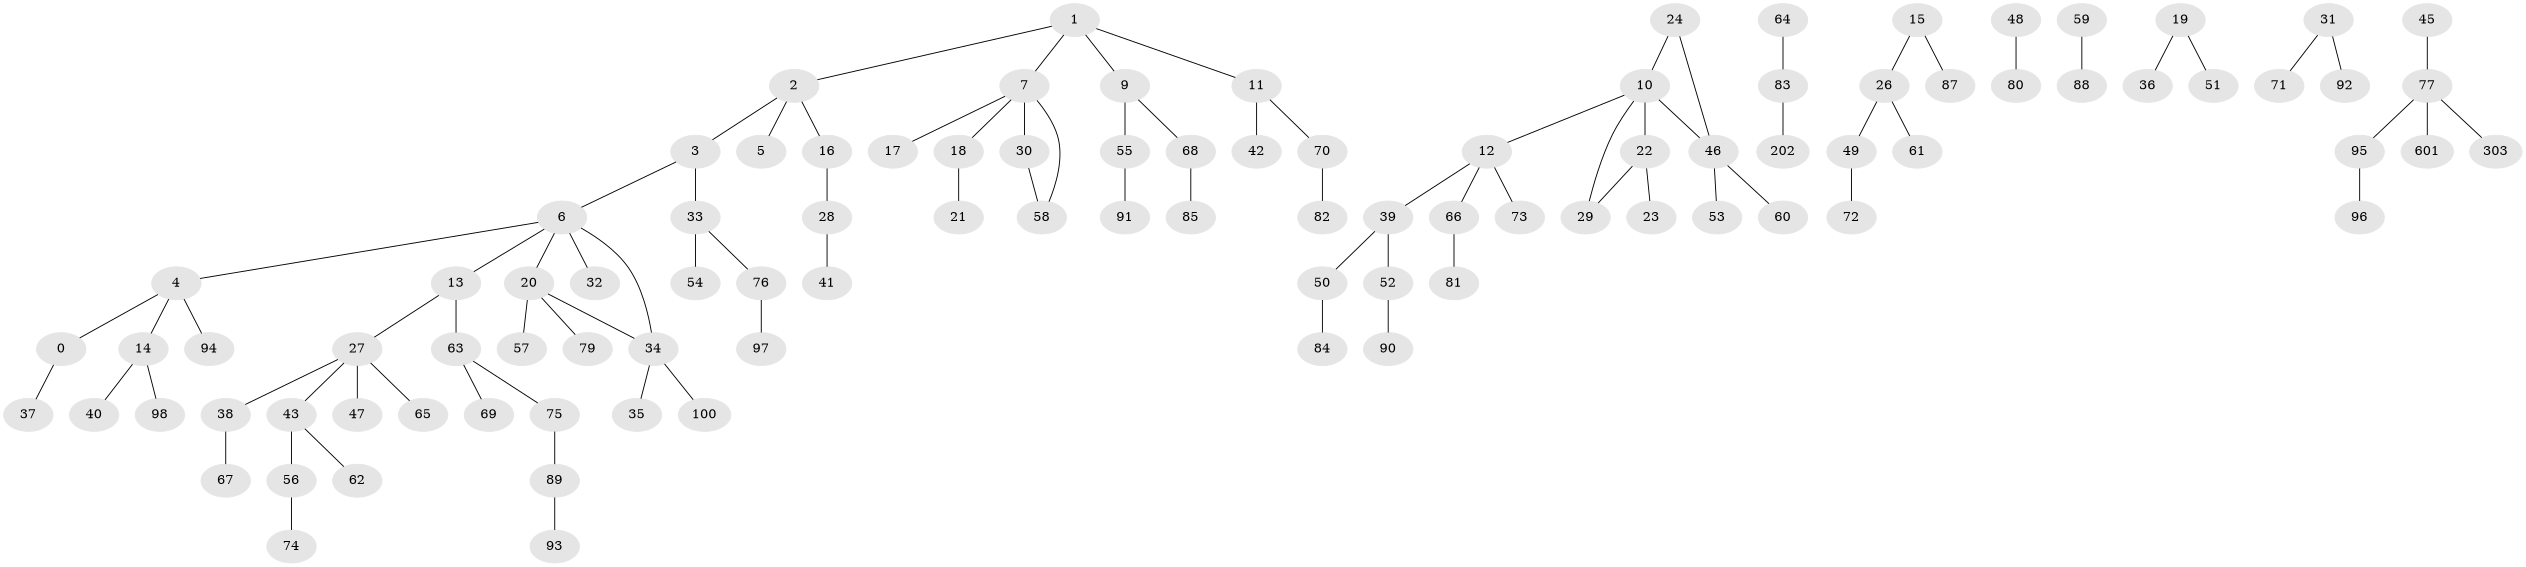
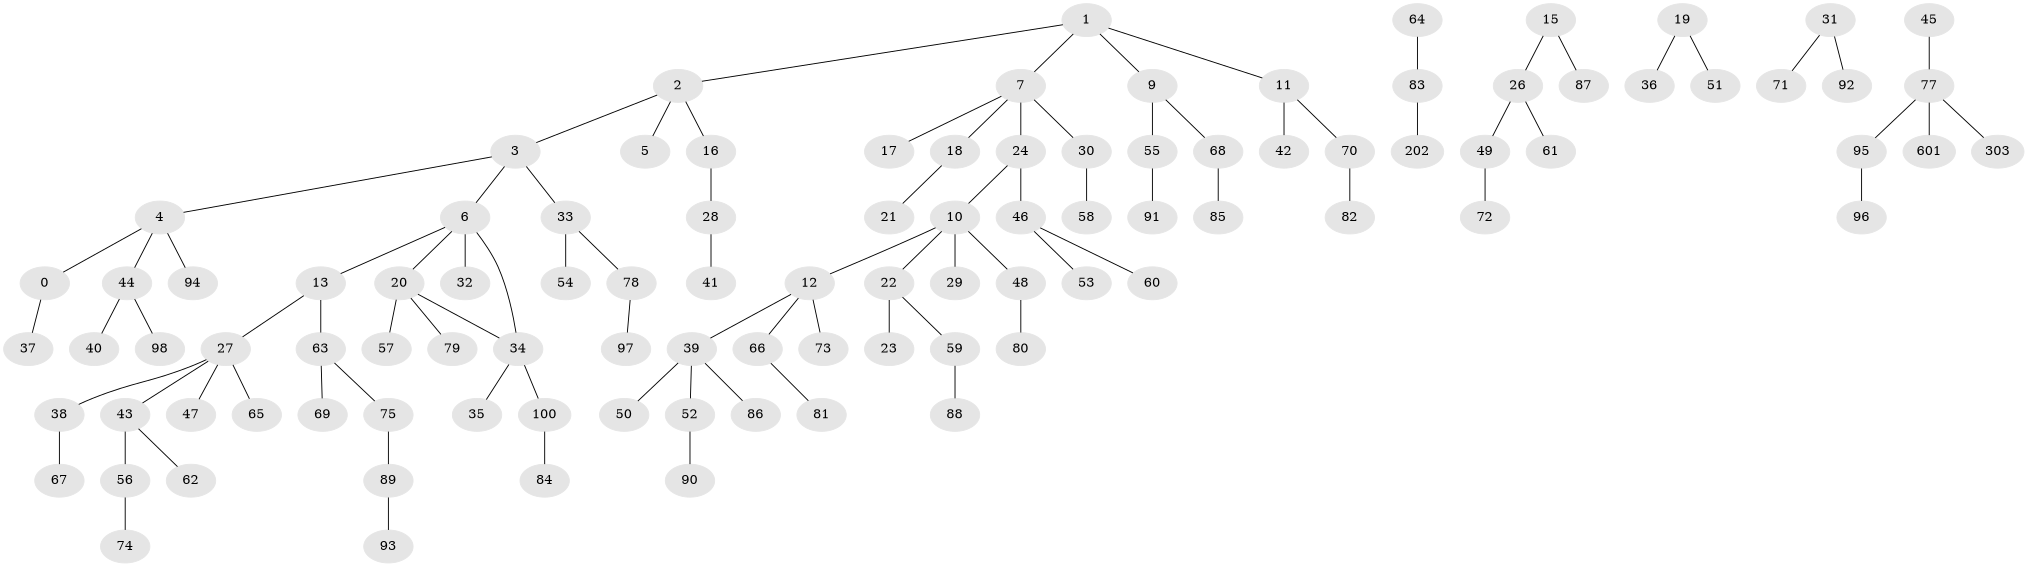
edge "10" -- "46": now "10" -- "48"
edge "7" -- "58": now "7" -- "24"
edge "22" -- "29": now "22" -- "59"
edge "6" -- "4": now "3" -- "4"
node "76": label "76" -> "78"
edge "50" -- "84": now "100" -- "84"
node "14": label "14" -> "44"
node "86": added
